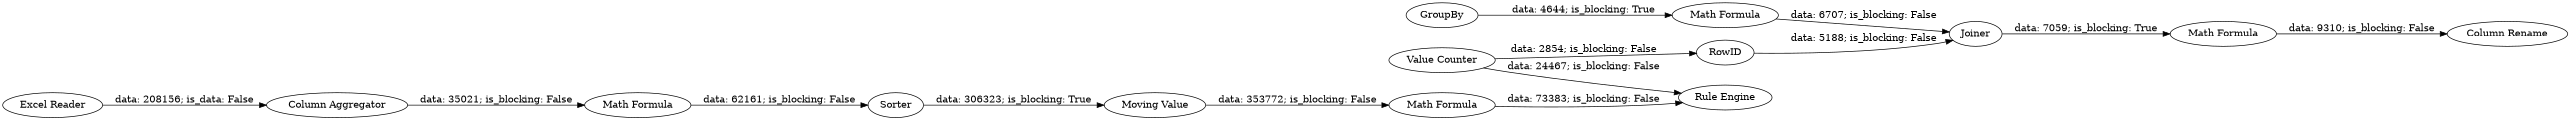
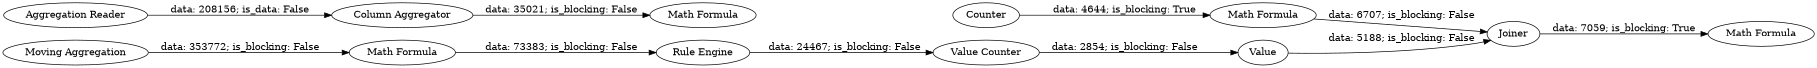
node "GroupBy": label "GroupBy" -> "Counter"
node "Column Rename": removed
node "RowID": label "RowID" -> "Value"
edge "Value Counter" -> "Rule Engine": reversed
node "Excel Reader": label "Excel Reader" -> "Aggregation Reader"
node "Sorter": removed
node "Moving Value": label "Moving Value" -> "Moving Aggregation"
